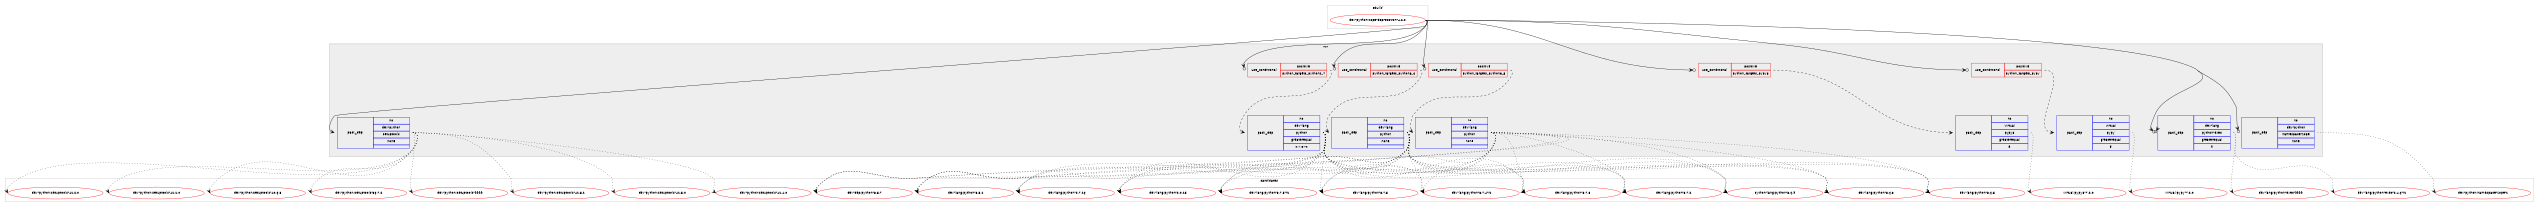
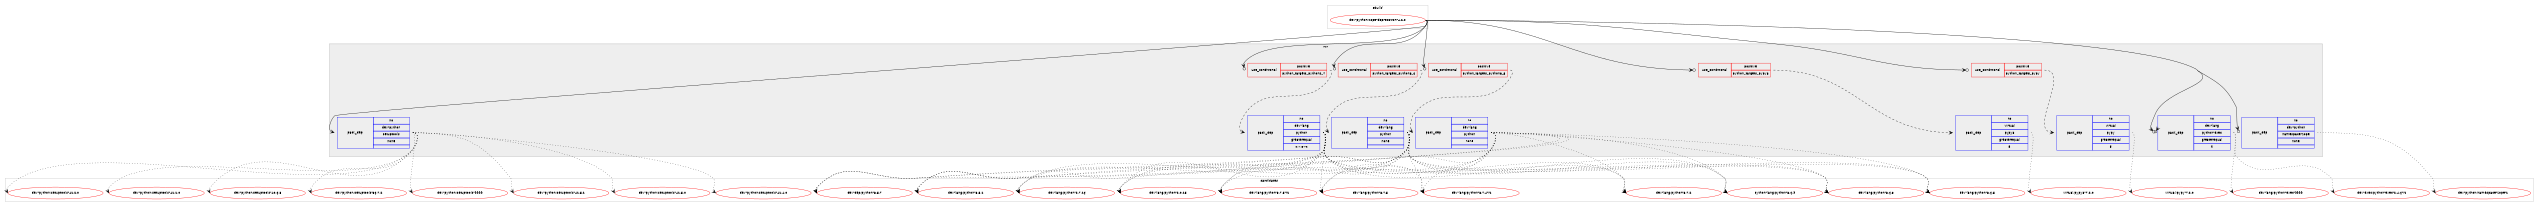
node "dev-lang/python-3.7.3": removed
node "dev-lang/python-exec-2.4.6-r1": label "dev-lang/python-exec-2.4.6-r1" -> "dev-exec/python-exec-2.4.6-r1"
